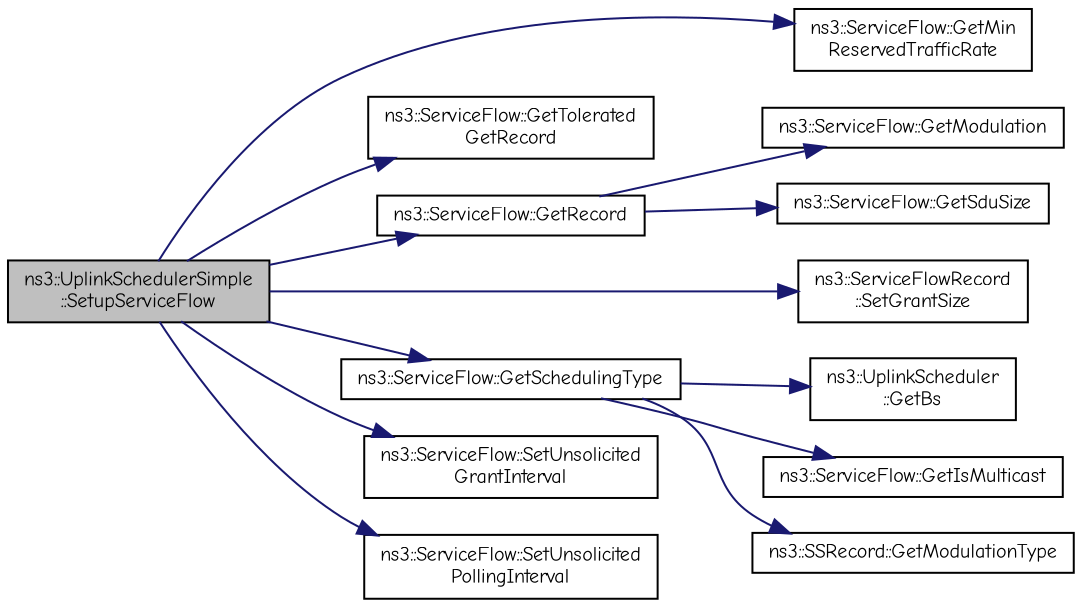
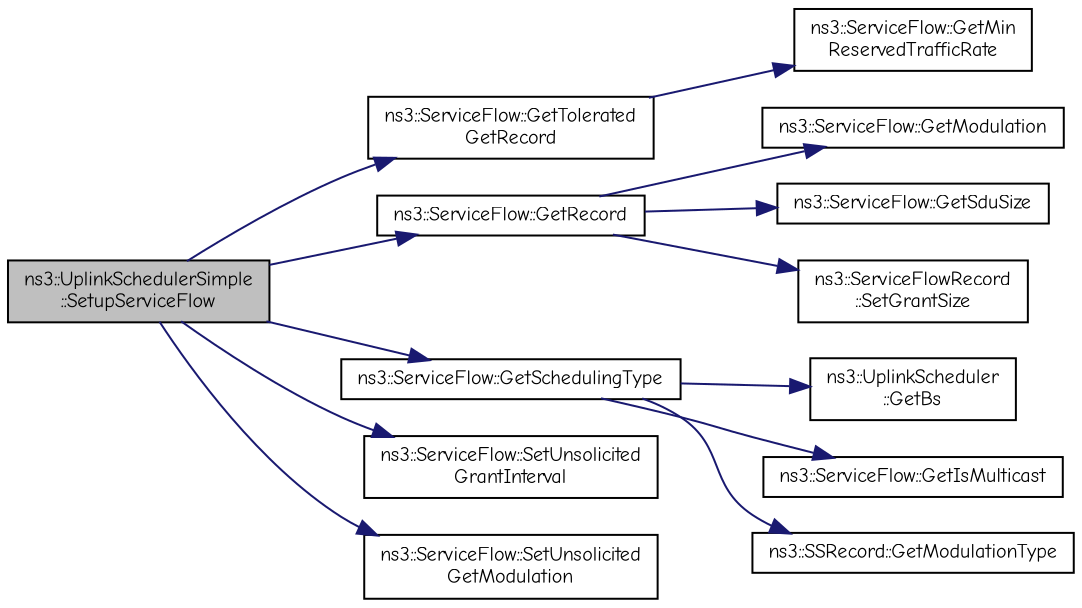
edge "ns3::UplinkSchedulerSimple ::SetupServiceFlow" -> "ns3::ServiceFlow::GetMin ReservedTrafficRate": now "ns3::ServiceFlow::GetTolerated GetRecord" -> "ns3::ServiceFlow::GetMin ReservedTrafficRate"
edge "ns3::UplinkSchedulerSimple ::SetupServiceFlow" -> "ns3::ServiceFlowRecord ::SetGrantSize": now "ns3::ServiceFlow::GetRecord" -> "ns3::ServiceFlowRecord ::SetGrantSize"
node "ns3::ServiceFlow::SetUnsolicited PollingInterval": label "ns3::ServiceFlow::SetUnsolicited PollingInterval" -> "ns3::ServiceFlow::SetUnsolicited GetModulation"
